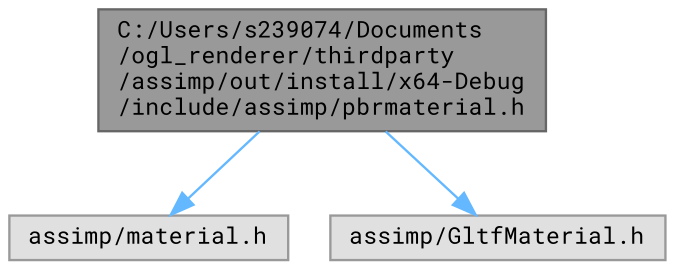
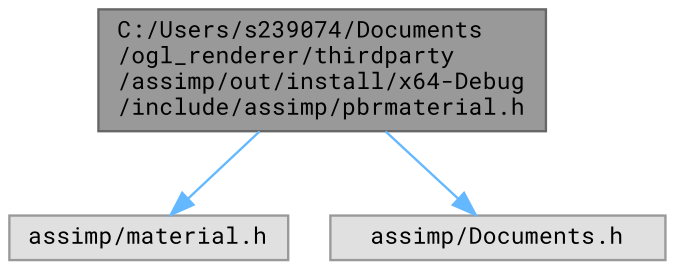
node "assimp/GltfMaterial.h": label "assimp/GltfMaterial.h" -> "assimp/Documents.h"
